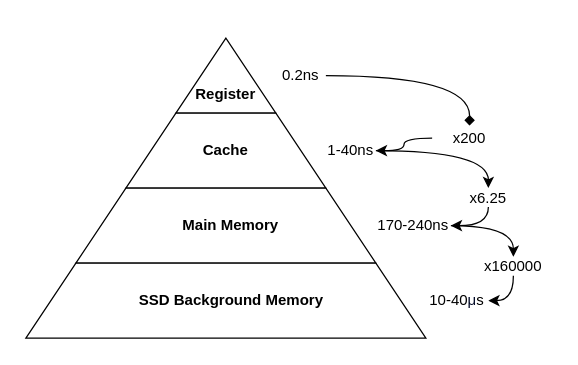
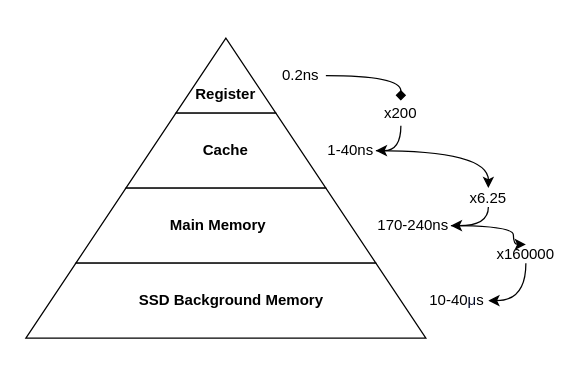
node "x200": moved (469, 138) -> (401, 113)
node "Main Memory": moved (231, 226) -> (218, 226)
node "x160000": moved (513, 266) -> (526, 254)
